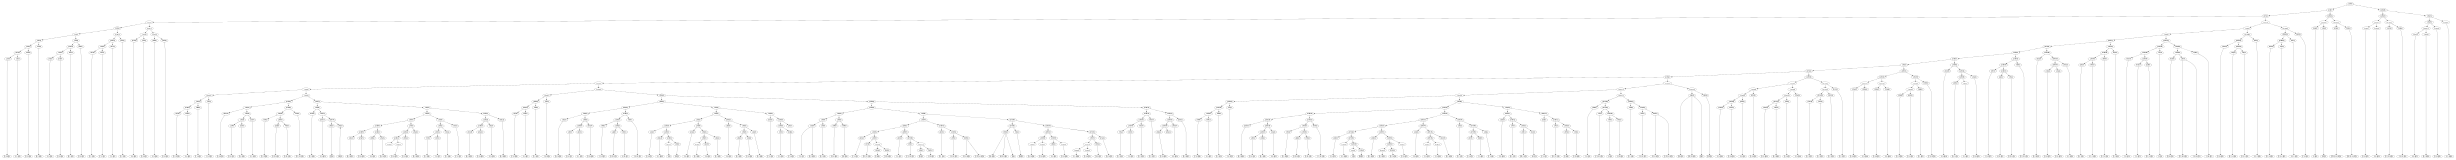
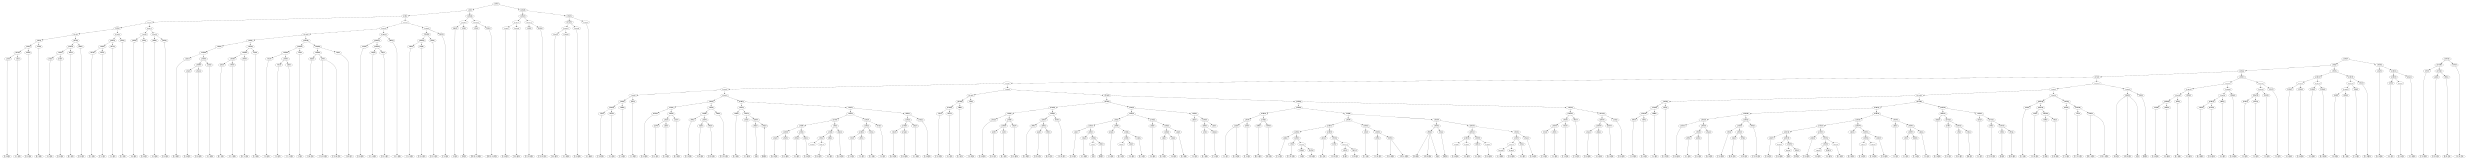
node "L5319(23)": removed
node "[D  G  B](33)": added
